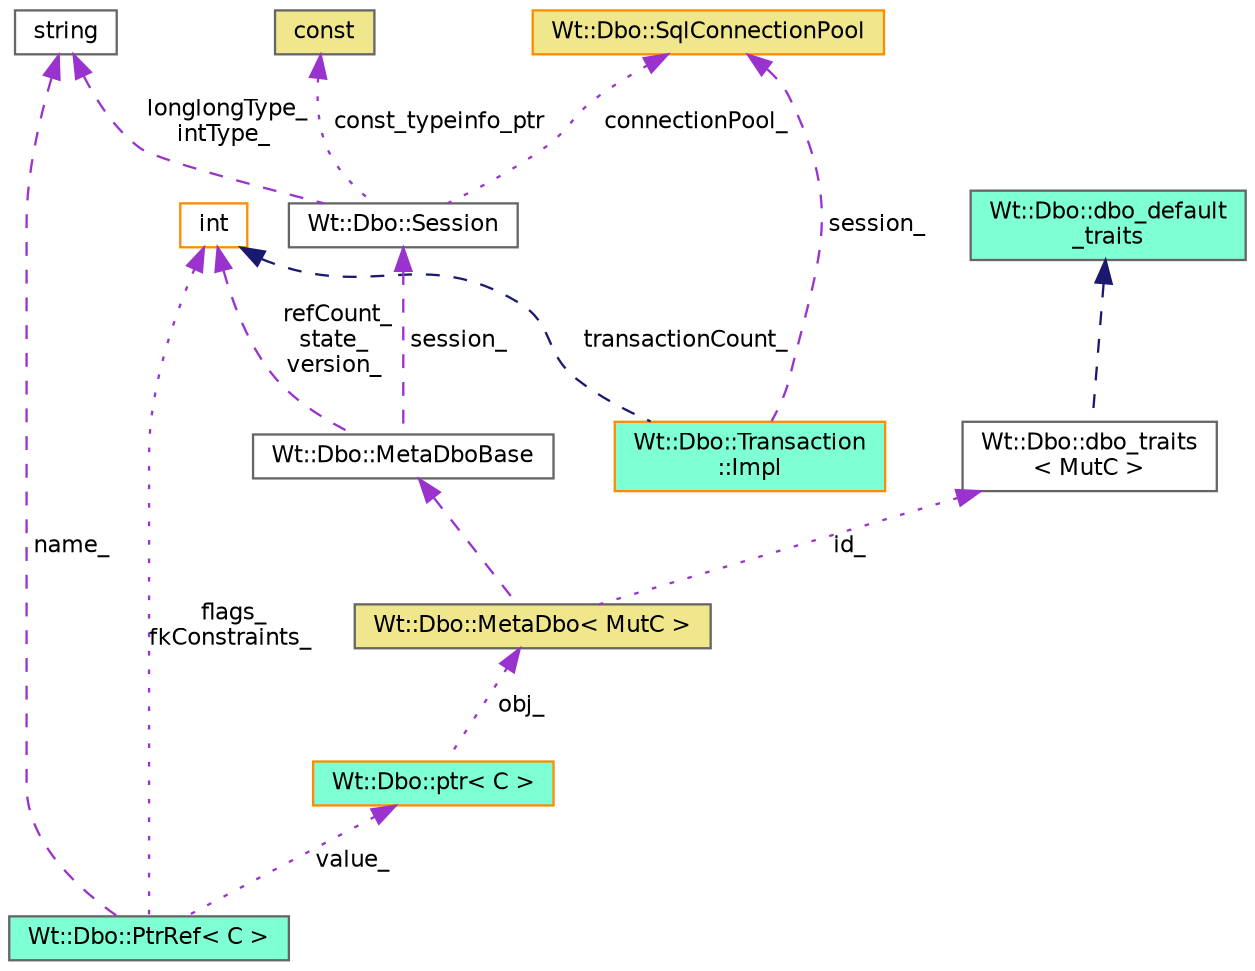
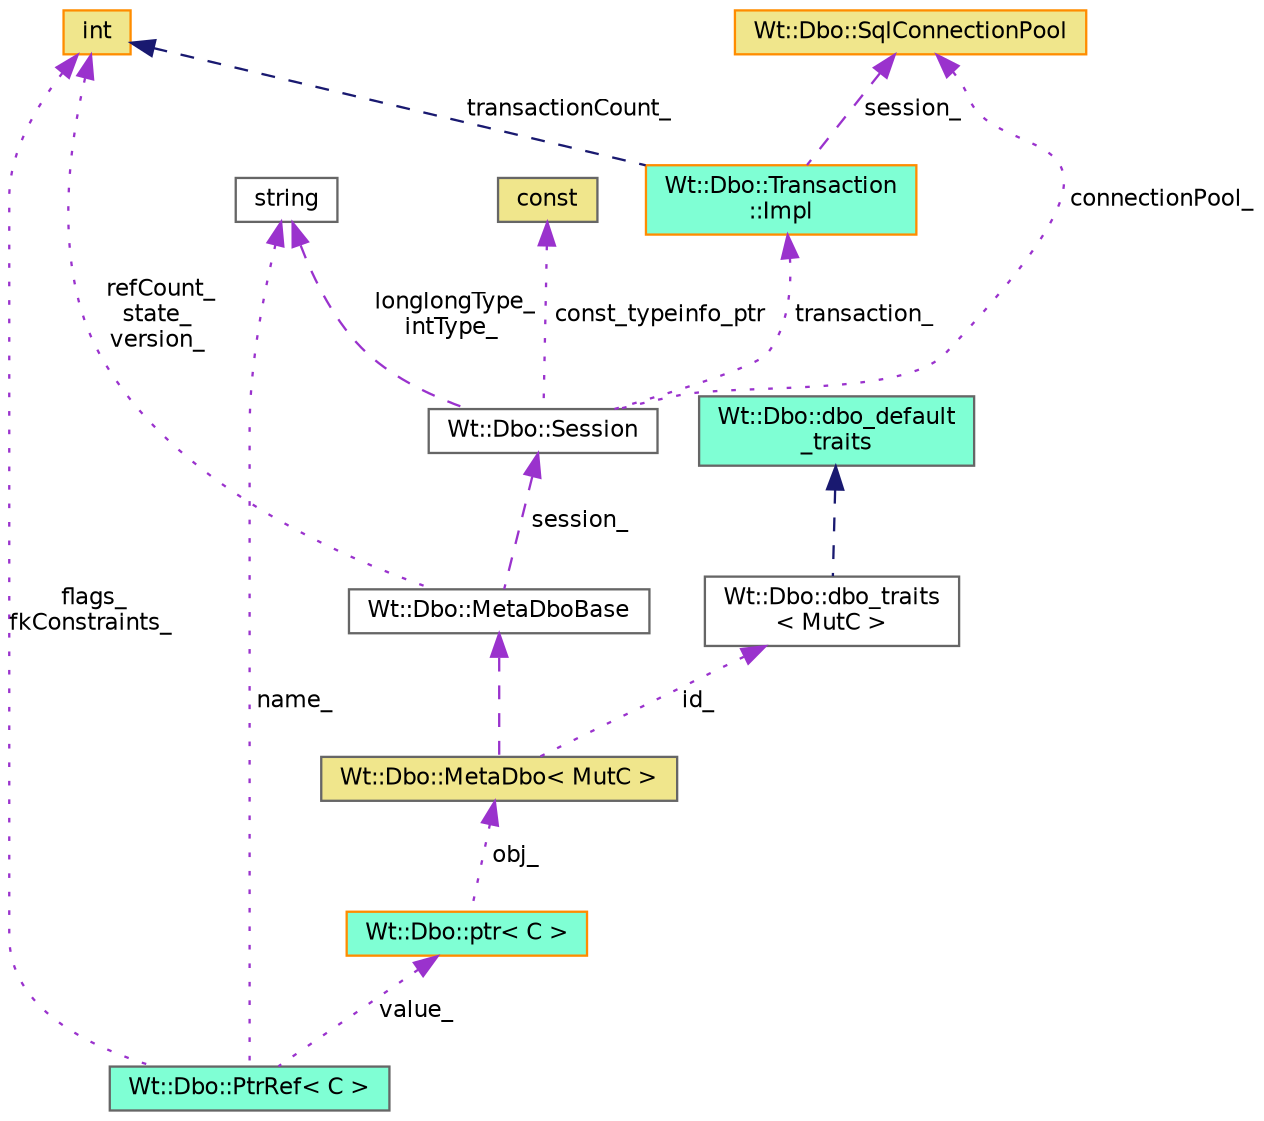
node "int": fillcolor white -> khaki
edge "Wt::Dbo::Session" -> "Wt::Dbo::Transaction ::Impl": added, label "transaction_"
edge "Wt::Dbo::MetaDboBase" -> "int": style dashed -> dotted
edge "Wt::Dbo::PtrRef< C >" -> "string": style dashed -> dotted
